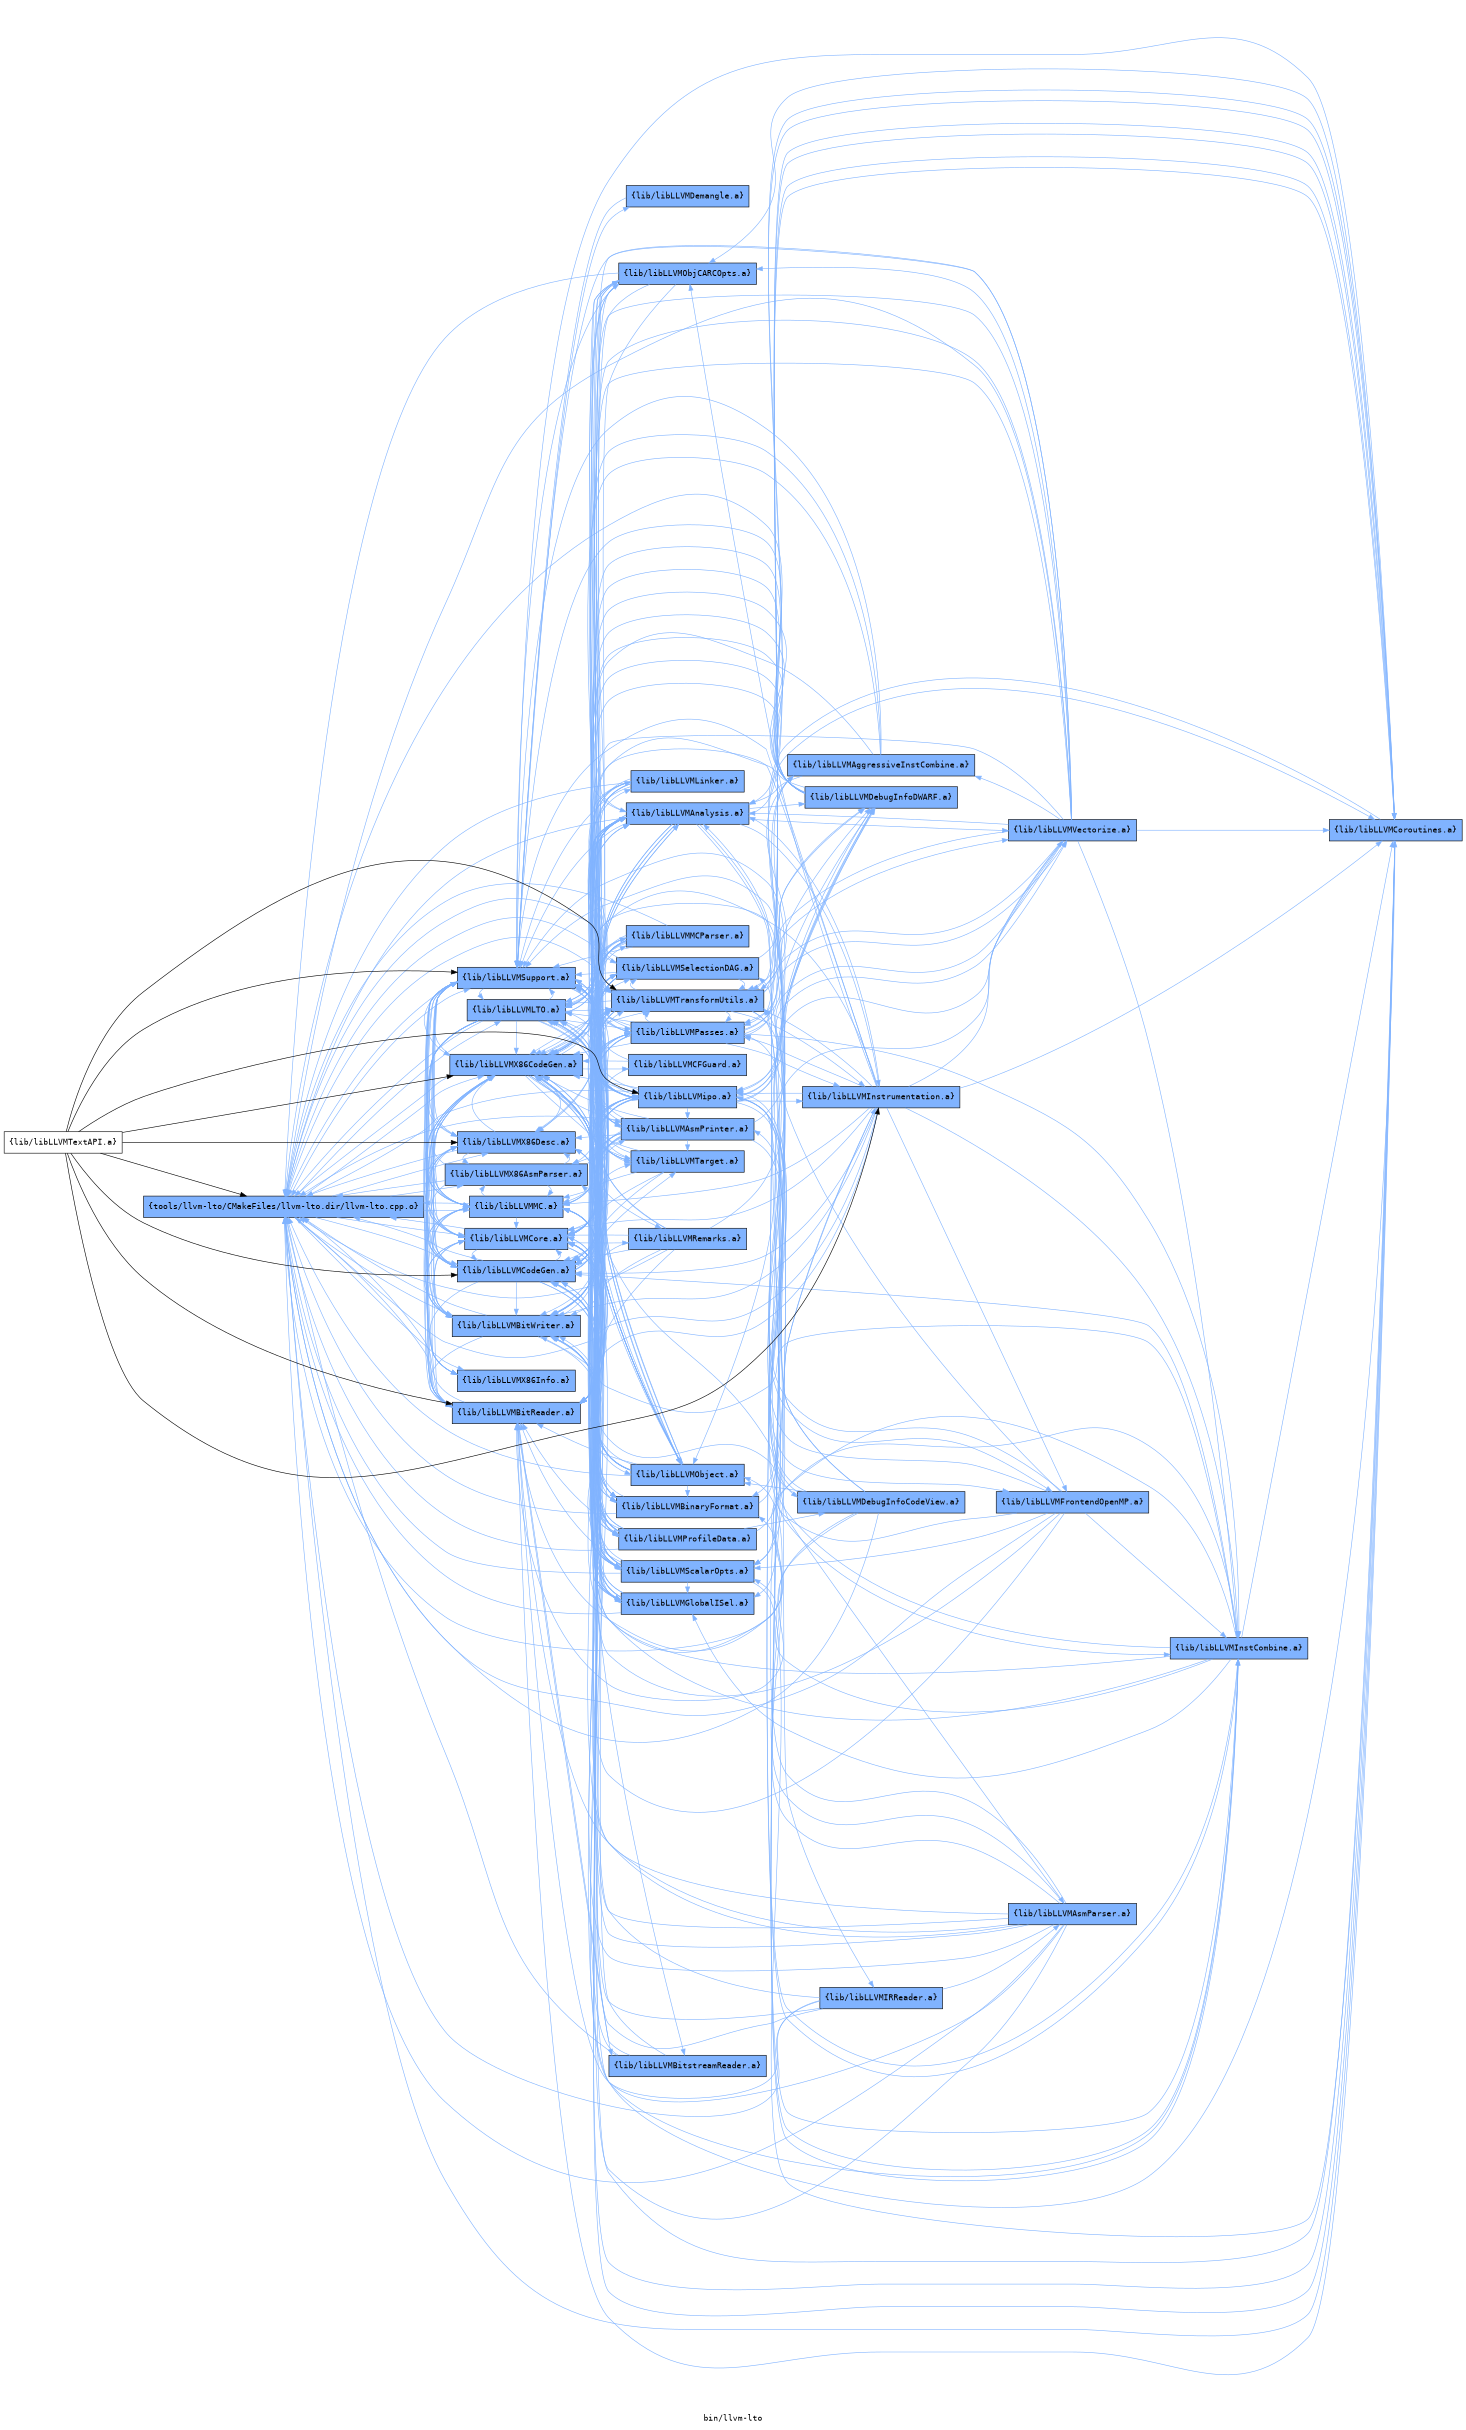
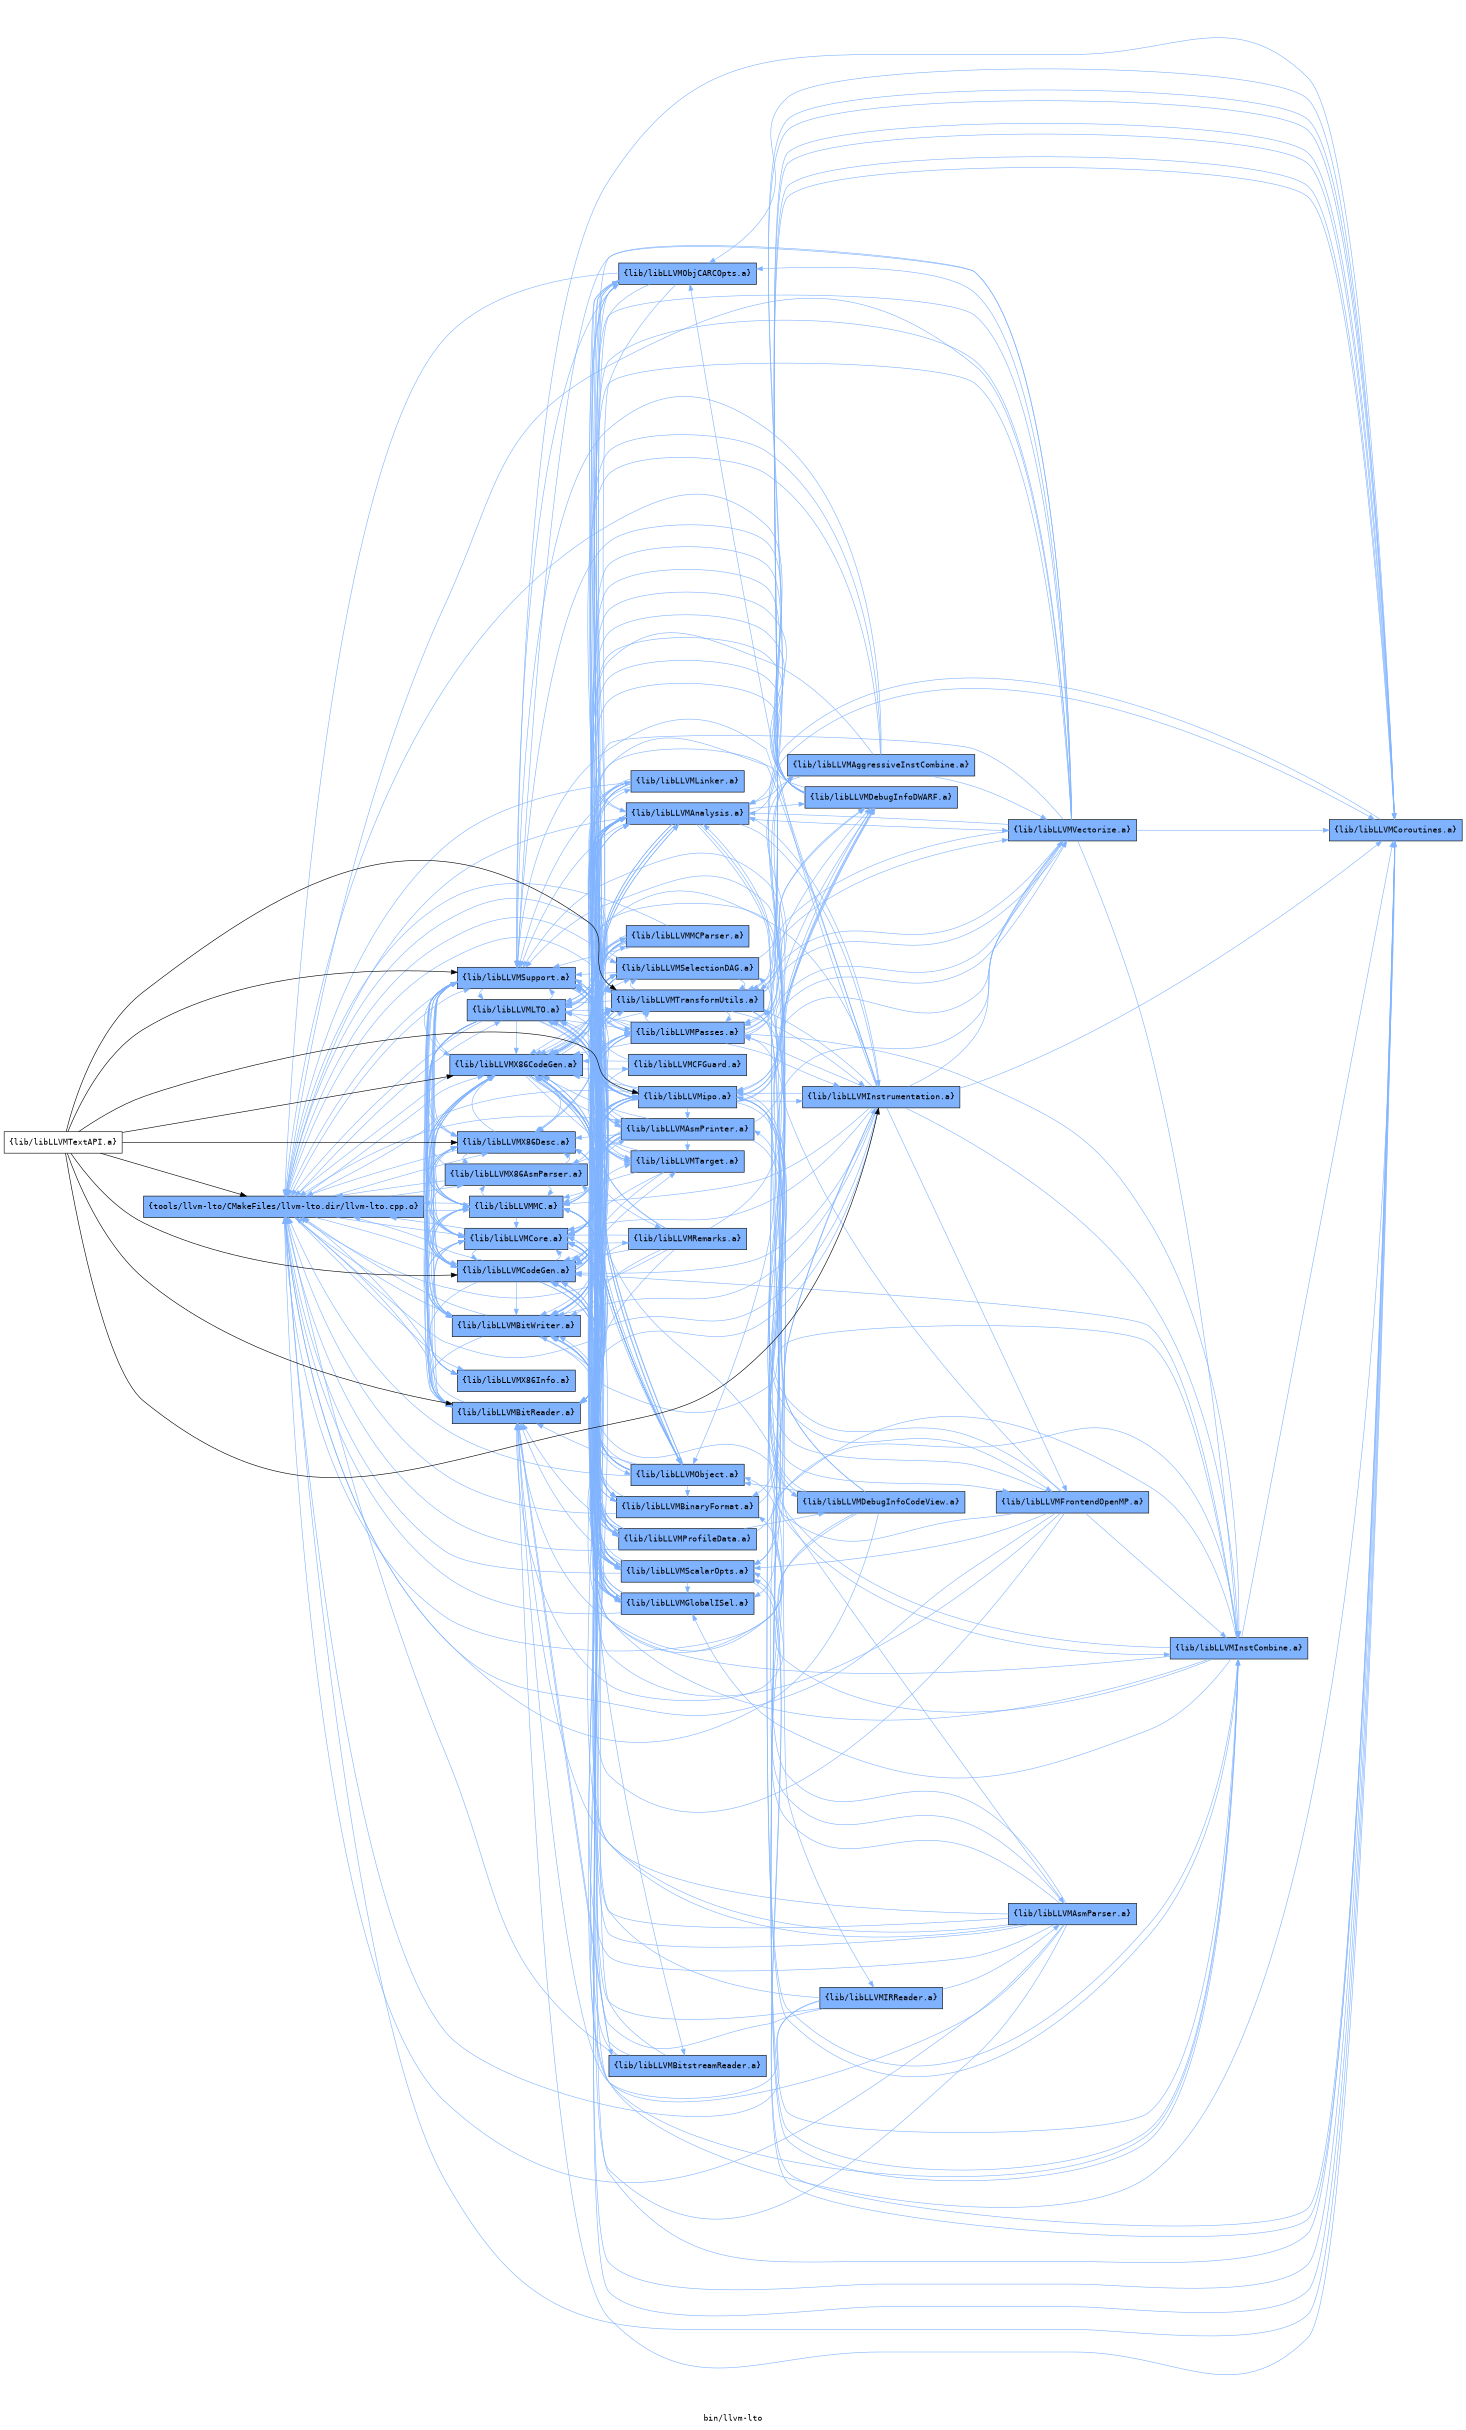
node "{lib/libLLVMDemangle.a}": removed
edge "{lib/libLLVMVectorize.a}" -> "{lib/libLLVMAggressiveInstCombine.a}": reversed
edge "{lib/libLLVMCore.a}" -> "{lib/libLLVMBinaryFormat.a}": removed
edge "{lib/libLLVMCoroutines.a}" -> "{lib/libLLVMScalarOpts.a}": added
